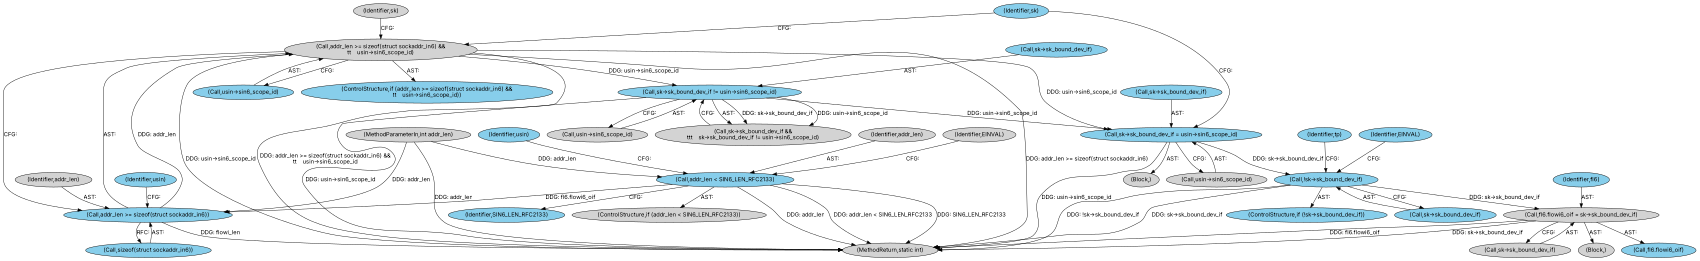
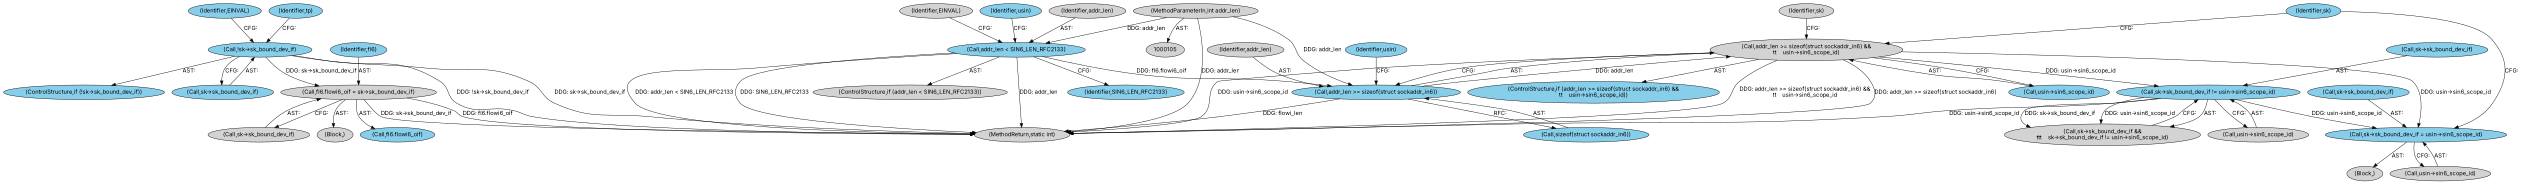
node "1000105": added
edge "(Call,sk->sk_bound_dev_if = usin->sin6_scope_id)" -> "(Call,!sk->sk_bound_dev_if)": removed, label "DDG: sk->sk_bound_dev_if"
edge "(Call,sk->sk_bound_dev_if = usin->sin6_scope_id)" -> "(MethodReturn,static int)": removed, label "DDG: usin->sin6_scope_id"
